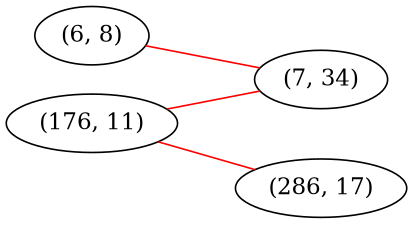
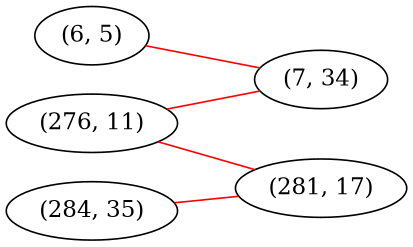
node "(6, 8)": label "(6, 8)" -> "(6, 5)"
node "(176, 11)": label "(176, 11)" -> "(276, 11)"
node "(286, 17)": label "(286, 17)" -> "(281, 17)"
node "(284, 35)": added
